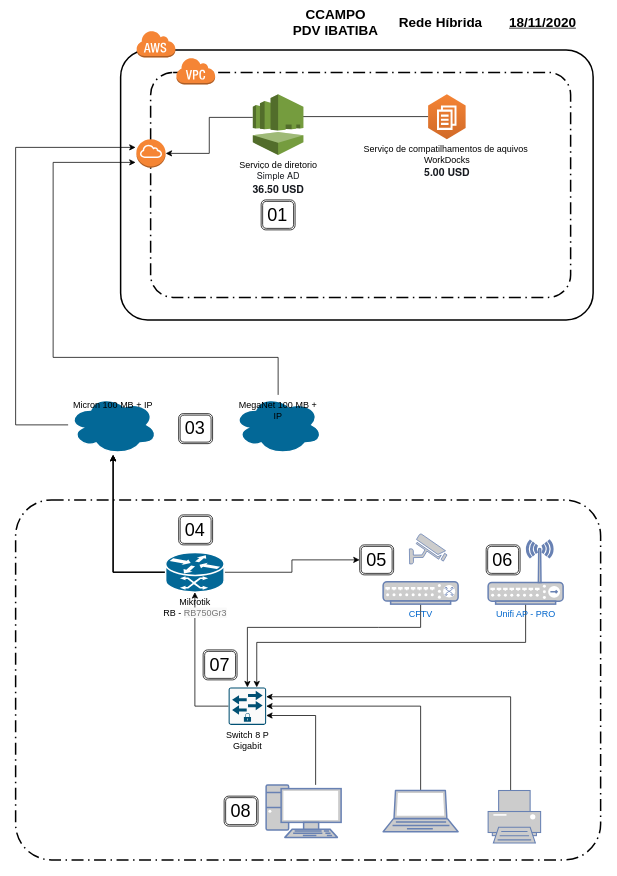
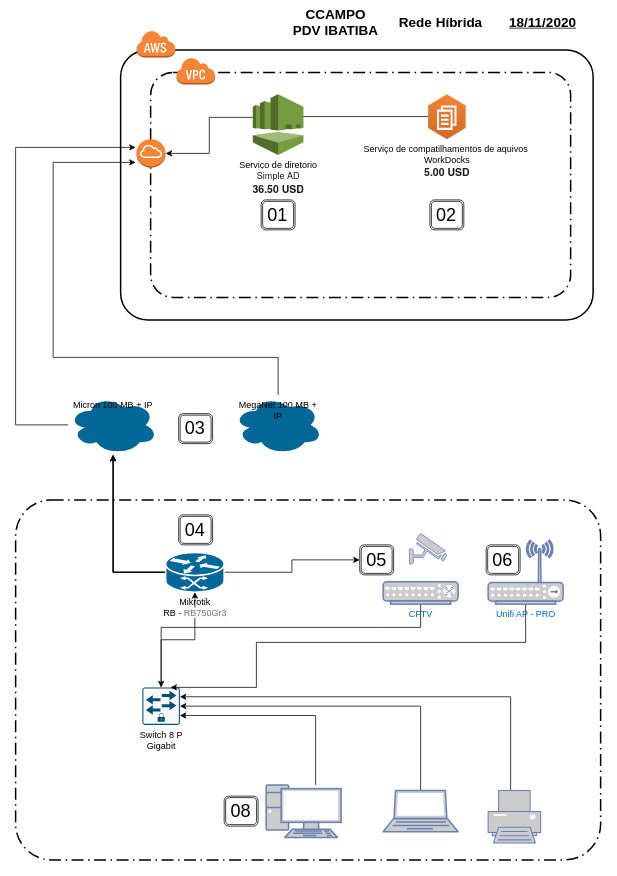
node "02": added
node "07": removed
node "Switch 8 P Gigabit": moved (247, 706) -> (161, 706)
